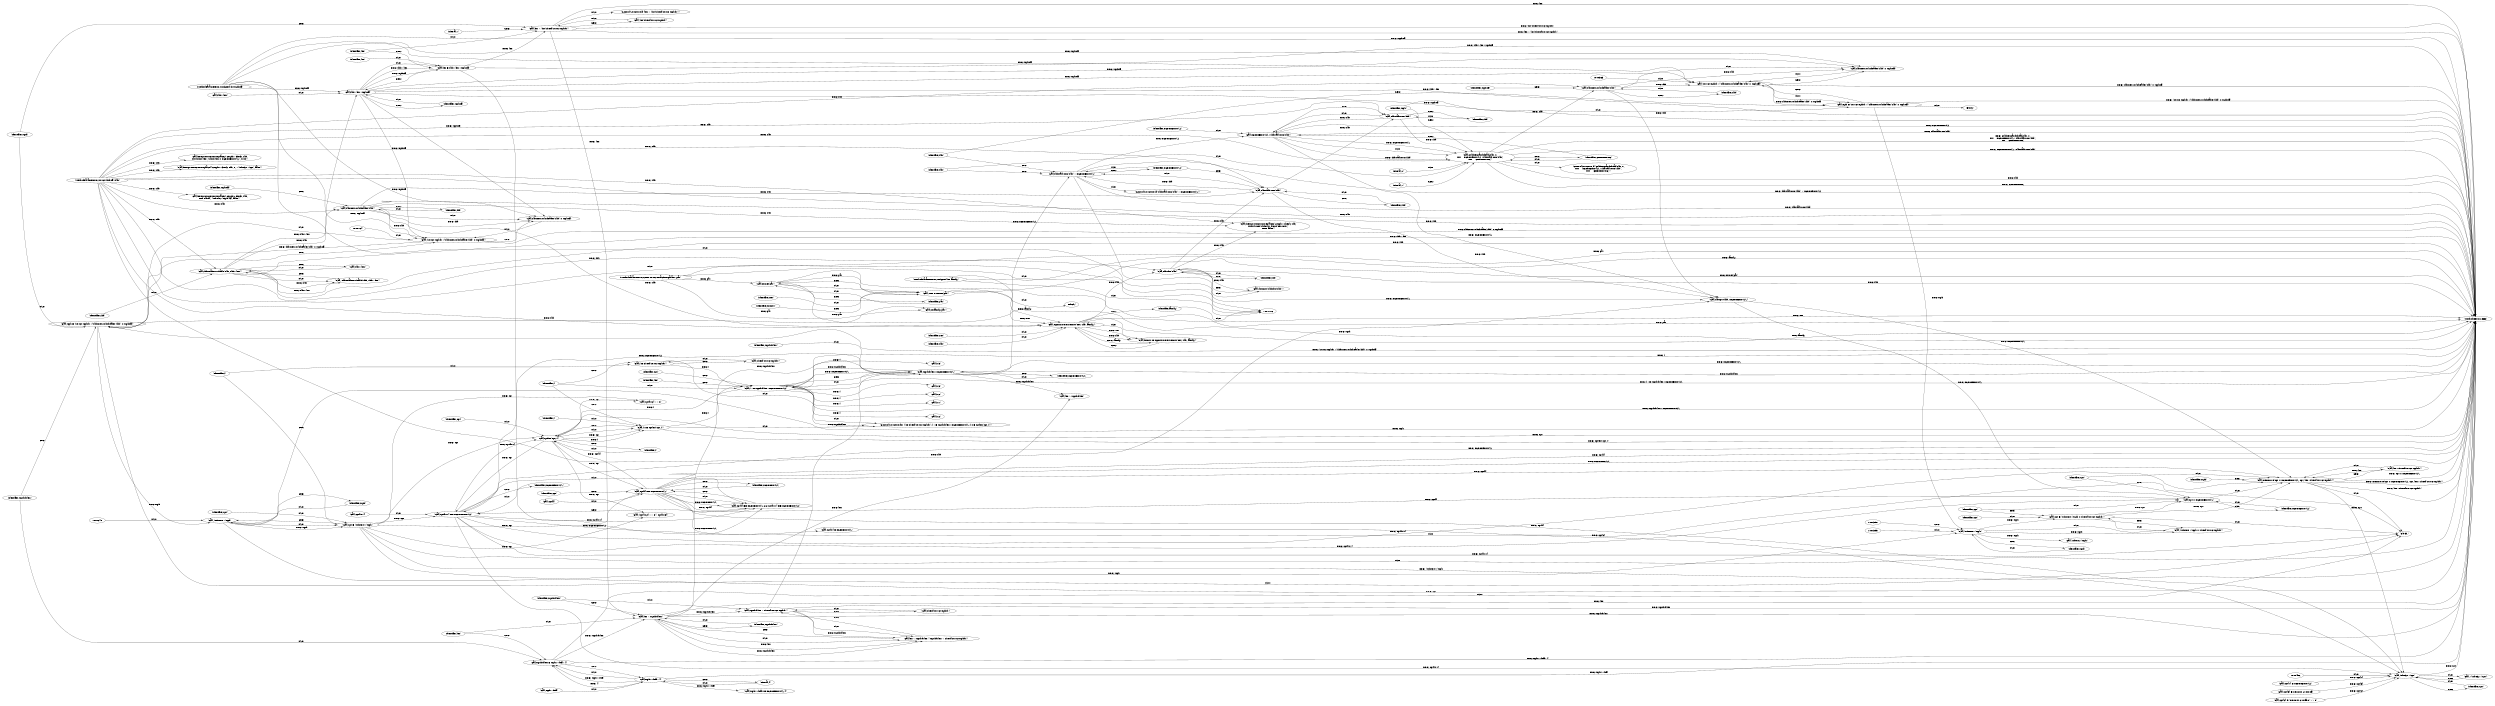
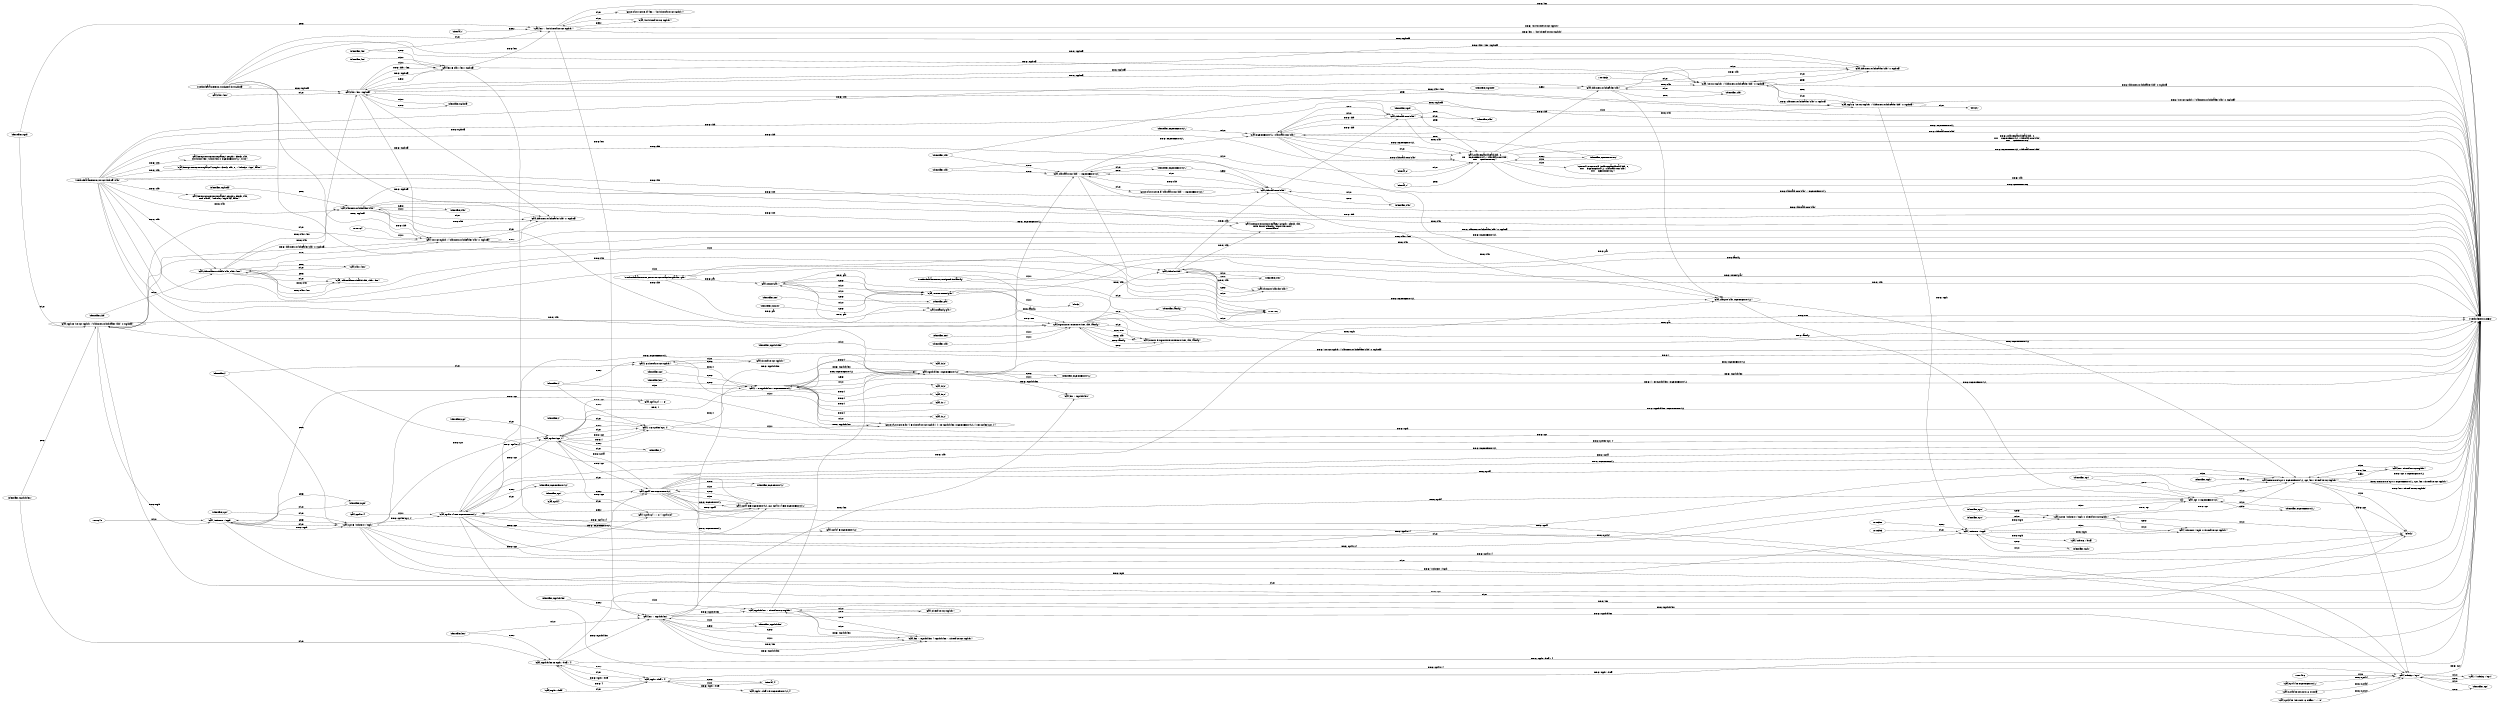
edge "(Call,opt = (u_int8_t *)tcph)" -> "(Call,opt[i+1] == TCPOLEN_MSS)": label "DDG: opt" -> "DDG: optlen(opt, i)"
node "(Call,(__be16 *)tcph)": label "(Call,(__be16 *)tcph)" -> "(Call,(__be16 *)buff)"
